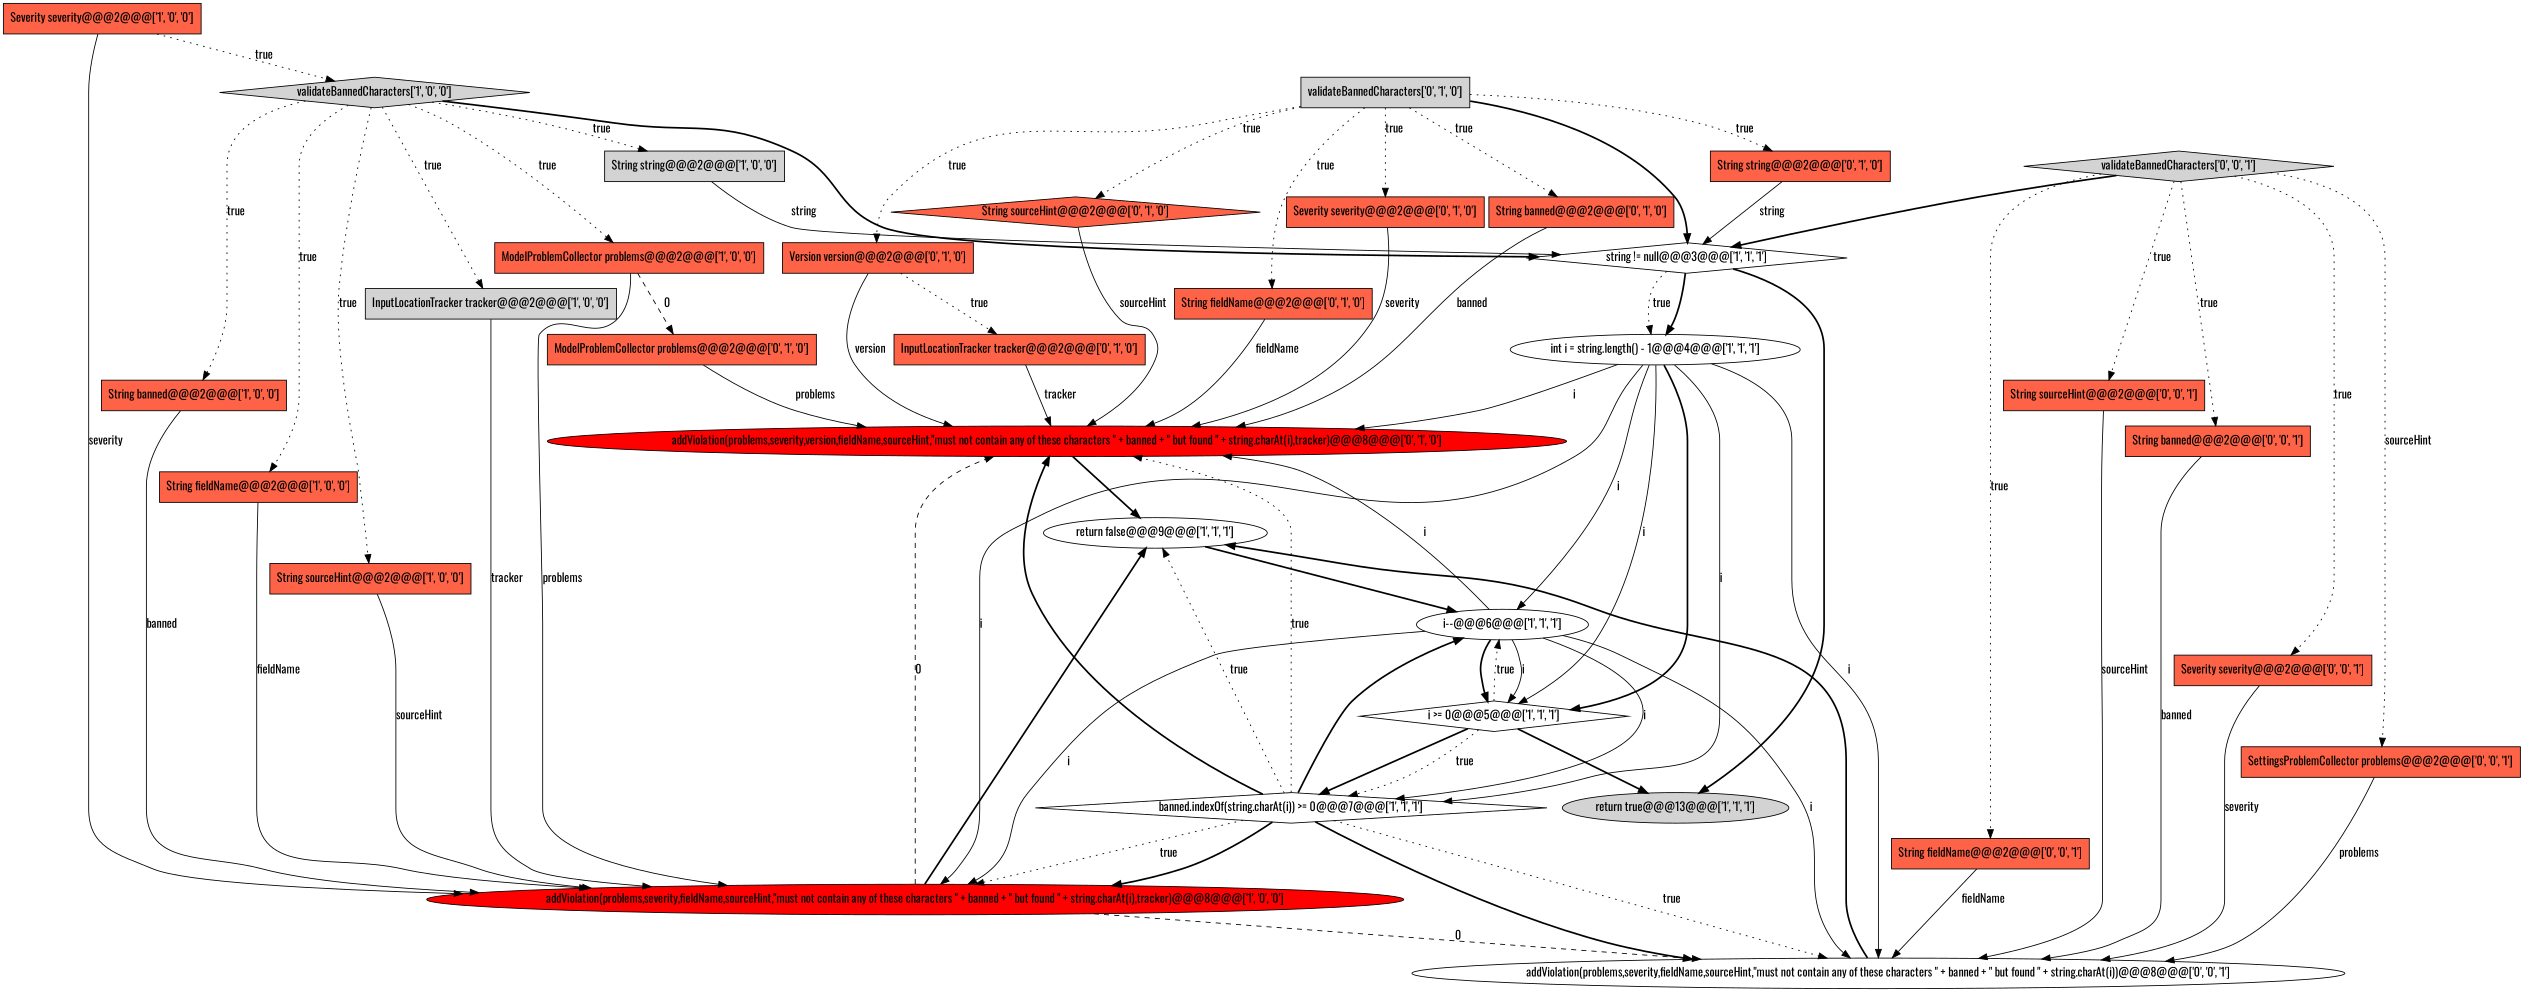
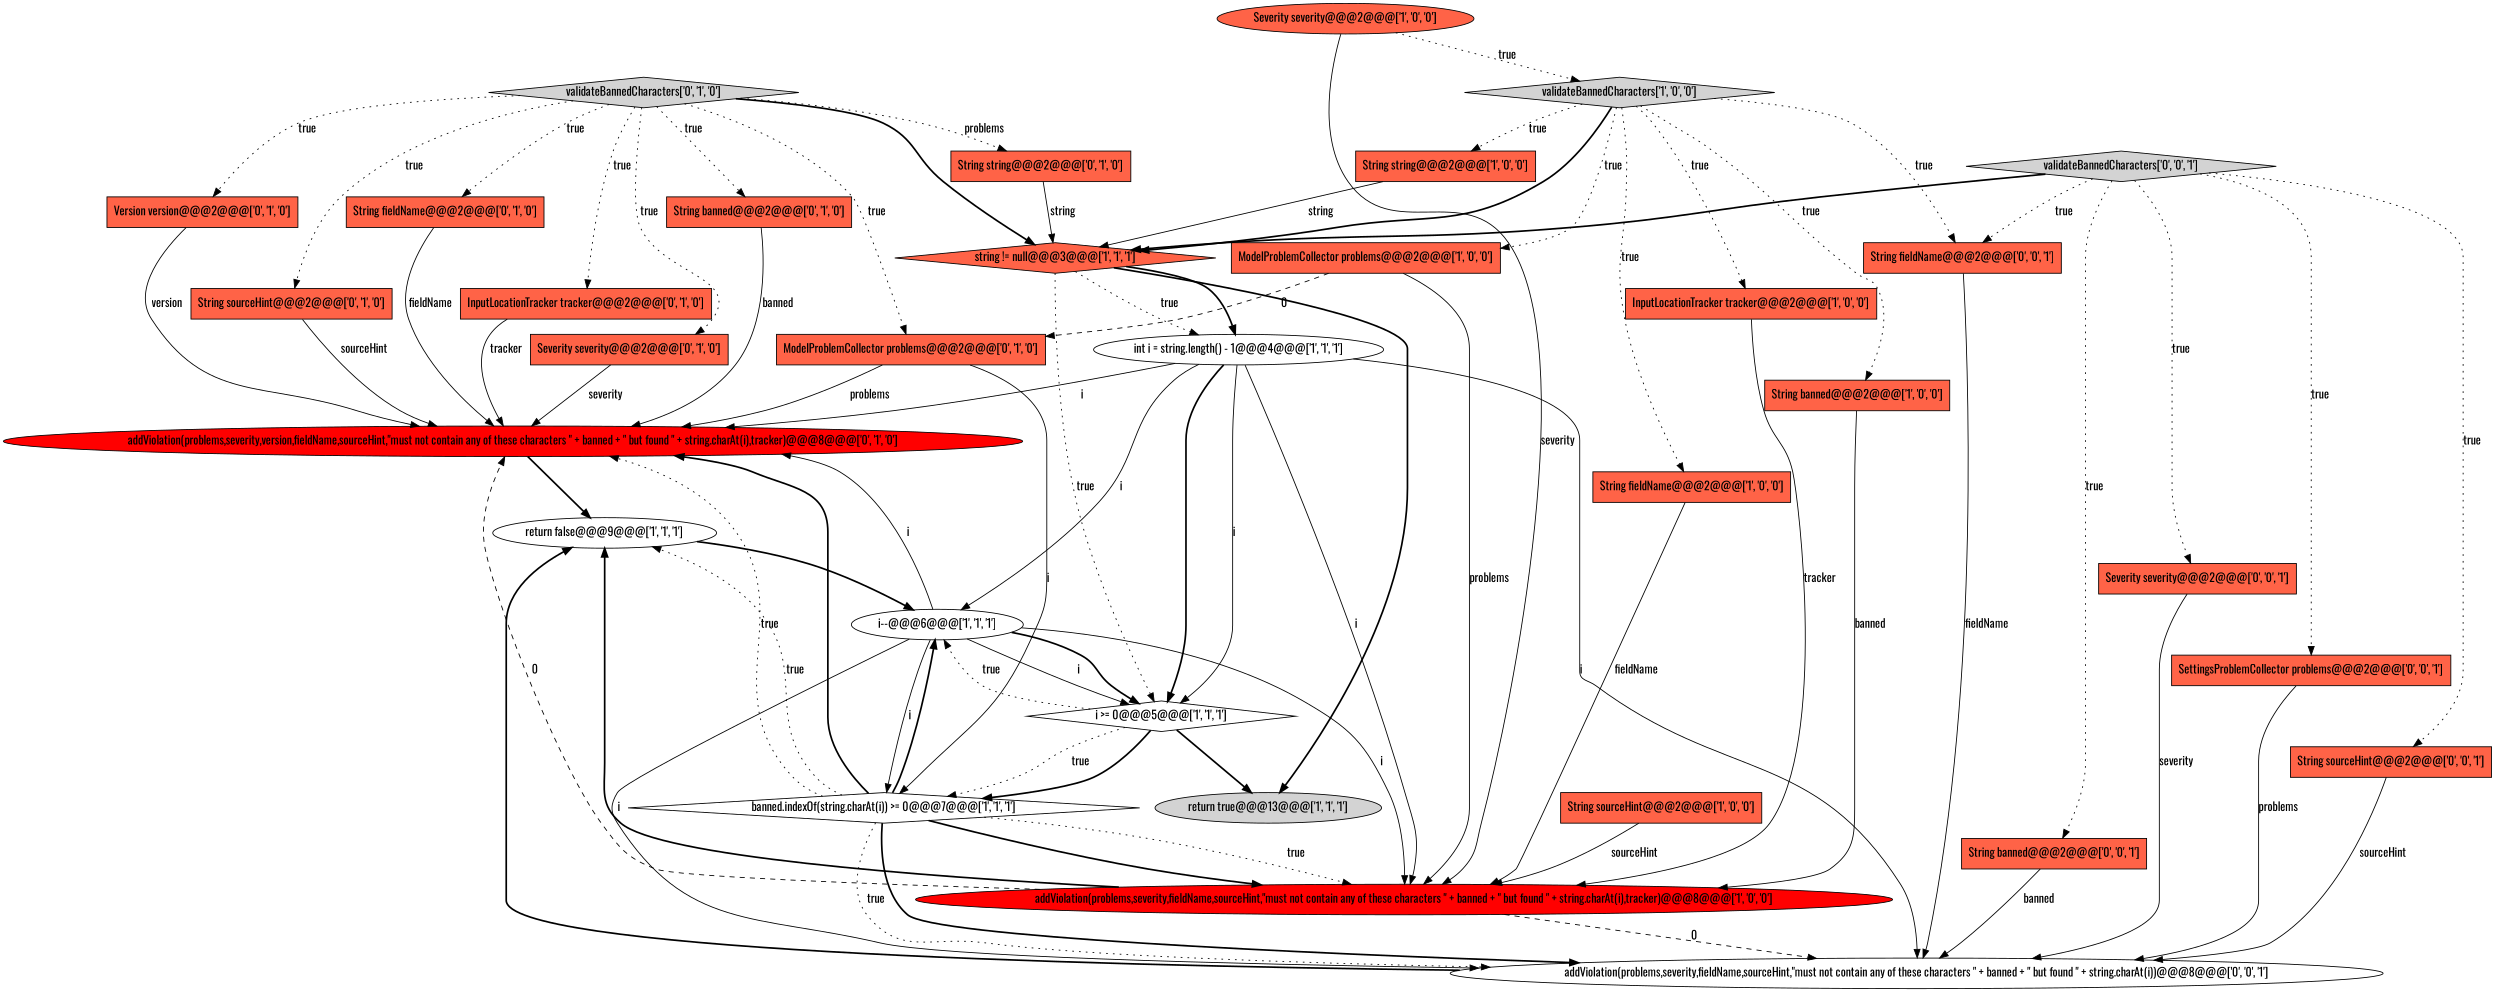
node "Severity severity@@@2@@@['1', '0', '0']": shape box -> ellipse
node "validateBannedCharacters['0', '1', '0']": shape box -> diamond
edge "validateBannedCharacters['0', '1', '0']" -> "String string@@@2@@@['0', '1', '0']": label "true" -> "problems"
node "String string@@@2@@@['1', '0', '0']": fillcolor lightgray -> tomato
edge "validateBannedCharacters['0', '1', '0']" -> "ModelProblemCollector problems@@@2@@@['0', '1', '0']": added, label "true"
node "String sourceHint@@@2@@@['0', '1', '0']": shape diamond -> box
node "string != null@@@3@@@['1', '1', '1']": fillcolor white -> tomato
edge "Version version@@@2@@@['0', '1', '0']" -> "InputLocationTracker tracker@@@2@@@['0', '1', '0']": now "validateBannedCharacters['0', '1', '0']" -> "InputLocationTracker tracker@@@2@@@['0', '1', '0']"
node "InputLocationTracker tracker@@@2@@@['1', '0', '0']": fillcolor lightgray -> tomato
edge "validateBannedCharacters['1', '0', '0']" -> "String sourceHint@@@2@@@['1', '0', '0']": now "validateBannedCharacters['1', '0', '0']" -> "String fieldName@@@2@@@['0', '0', '1']"
edge "validateBannedCharacters['0', '0', '1']" -> "SettingsProblemCollector problems@@@2@@@['0', '0', '1']": label "sourceHint" -> "true"
edge "string != null@@@3@@@['1', '1', '1']" -> "i >= 0@@@5@@@['1', '1', '1']": added, label "true"
edge "int i = string.length() - 1@@@4@@@['1', '1', '1']" -> "banned.indexOf(string.charAt(i)) >= 0@@@7@@@['1', '1', '1']": now "ModelProblemCollector problems@@@2@@@['0', '1', '0']" -> "banned.indexOf(string.charAt(i)) >= 0@@@7@@@['1', '1', '1']"
